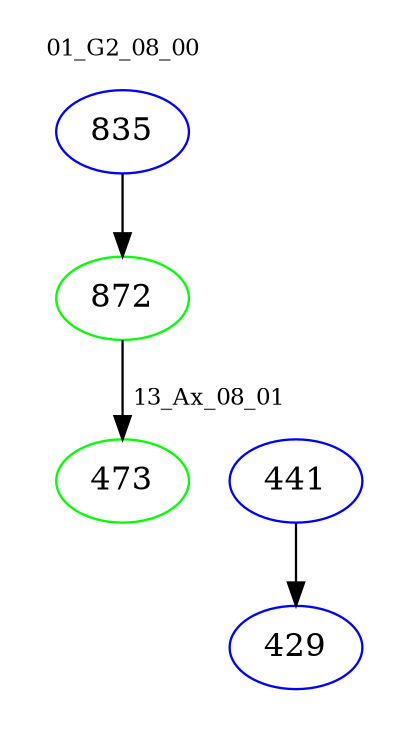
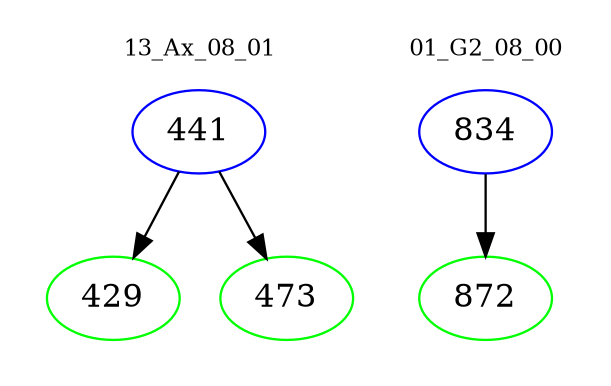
node "835": label "835" -> "834"
edge "872" -> "473": now "441" -> "473"
node "429": color blue -> green
